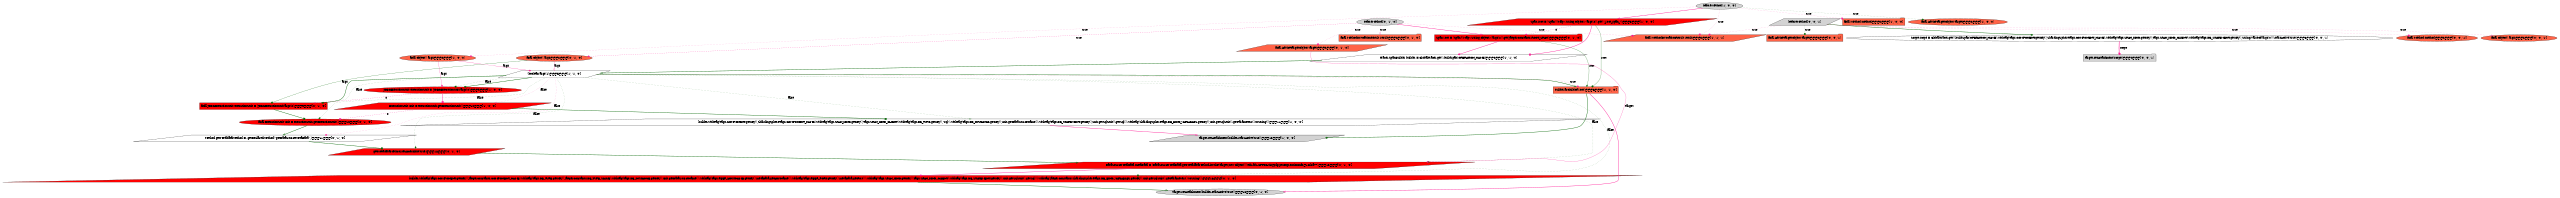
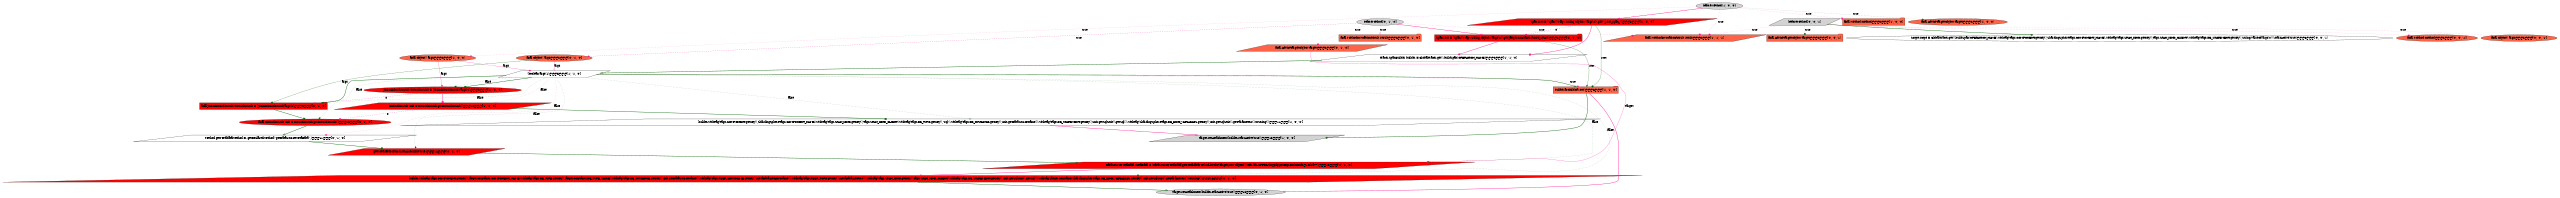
node "target.setAttachment(scope)@@@4@@@['0', '0', '1']": removed
